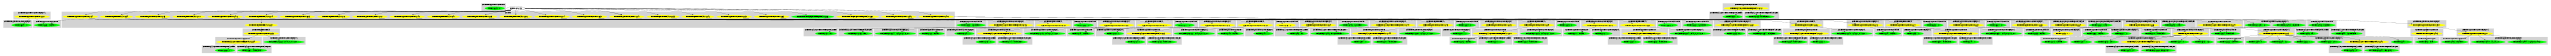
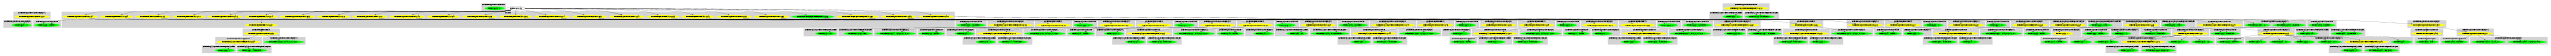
node "NT_EXPR_CALL_FUNCTION_16765": label "NT_EXPR_CALL_FUNCTION_16765" -> "NT_EXPR_EST_FUNCTION_16765"
node "NT_ID_16788< c >": fillcolor yellow -> green
node "NT_EXPR_CALL_FUNCTION_16865": label "NT_EXPR_CALL_FUNCTION_16865" -> "NT_EXPR_CALL_OPETATORS_16865"
